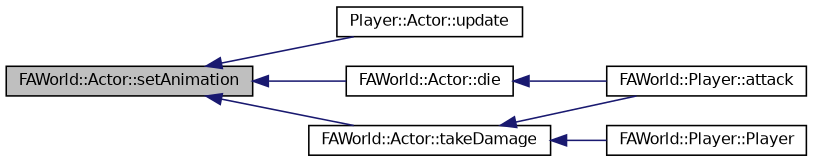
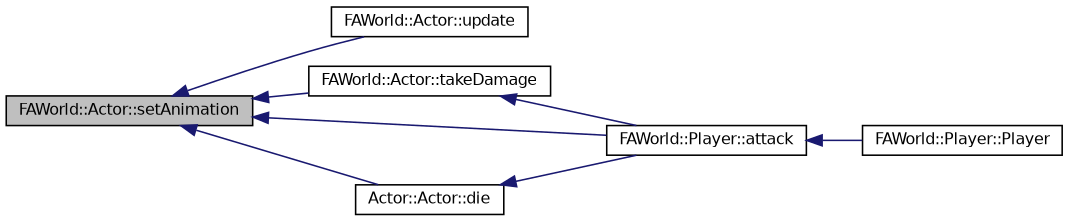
node "Player::Actor::update": label "Player::Actor::update" -> "FAWorld::Actor::update"
node "FAWorld::Actor::die": label "FAWorld::Actor::die" -> "Actor::Actor::die"
edge "FAWorld::Player::attack" -> "FAWorld::Actor::setAnimation": added
edge "FAWorld::Player::Player" -> "FAWorld::Actor::takeDamage": now "FAWorld::Player::Player" -> "FAWorld::Player::attack"
